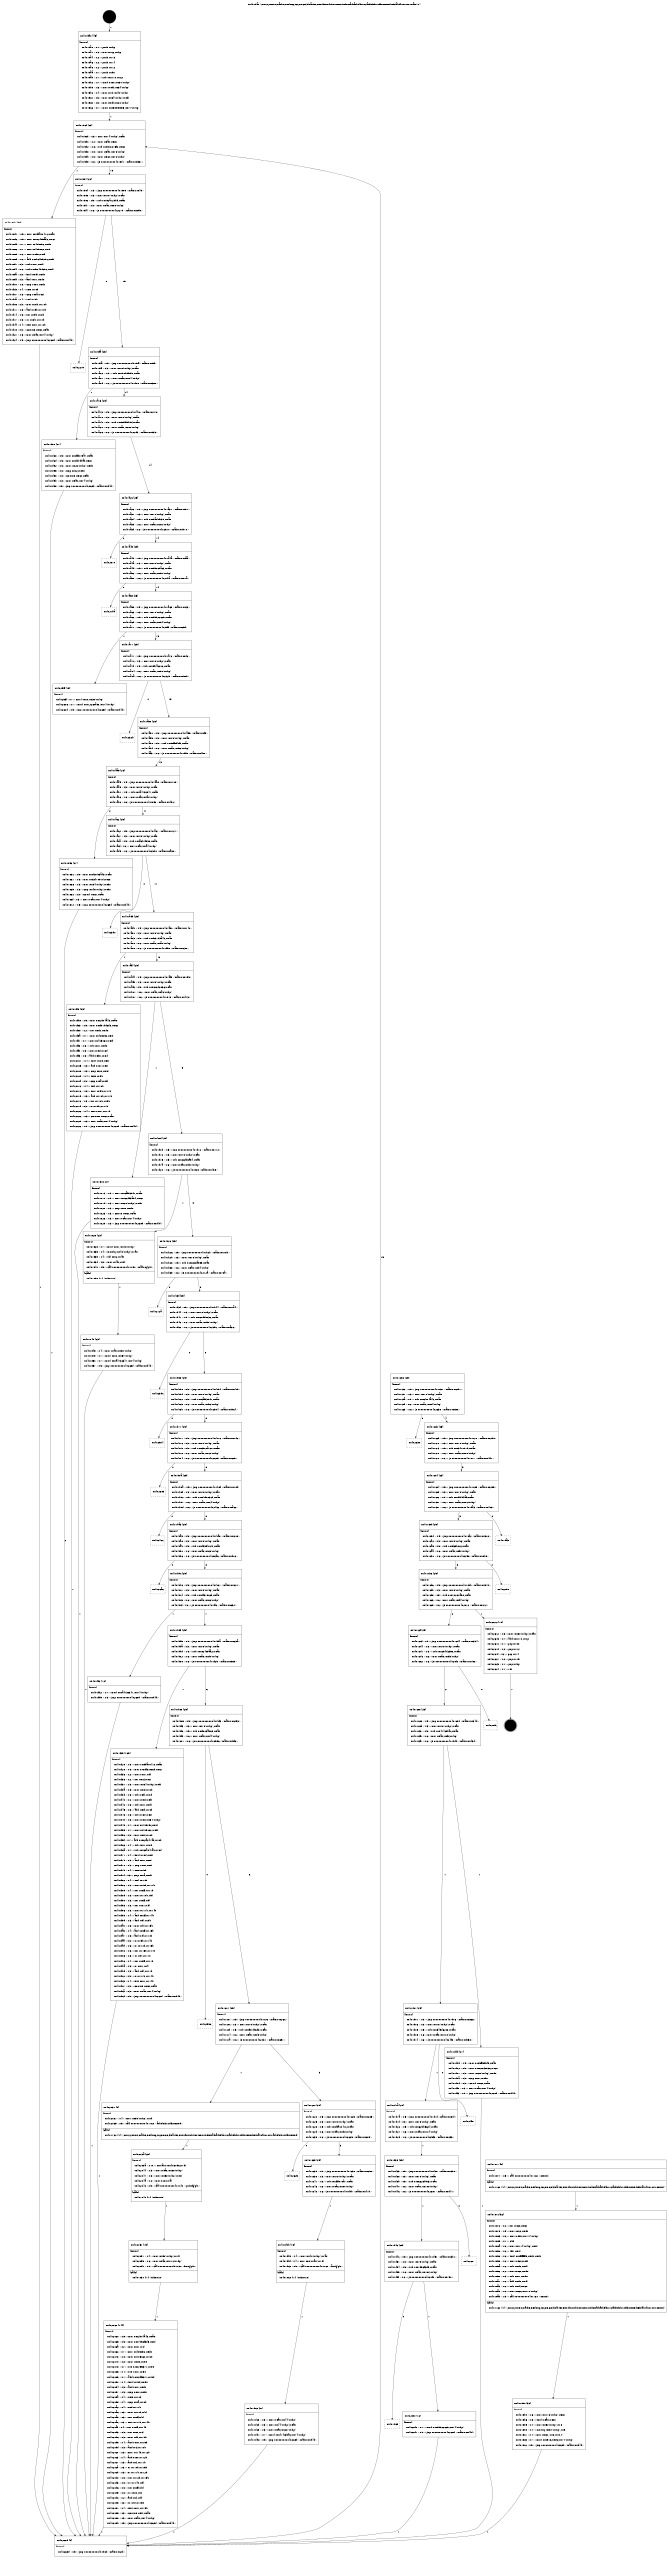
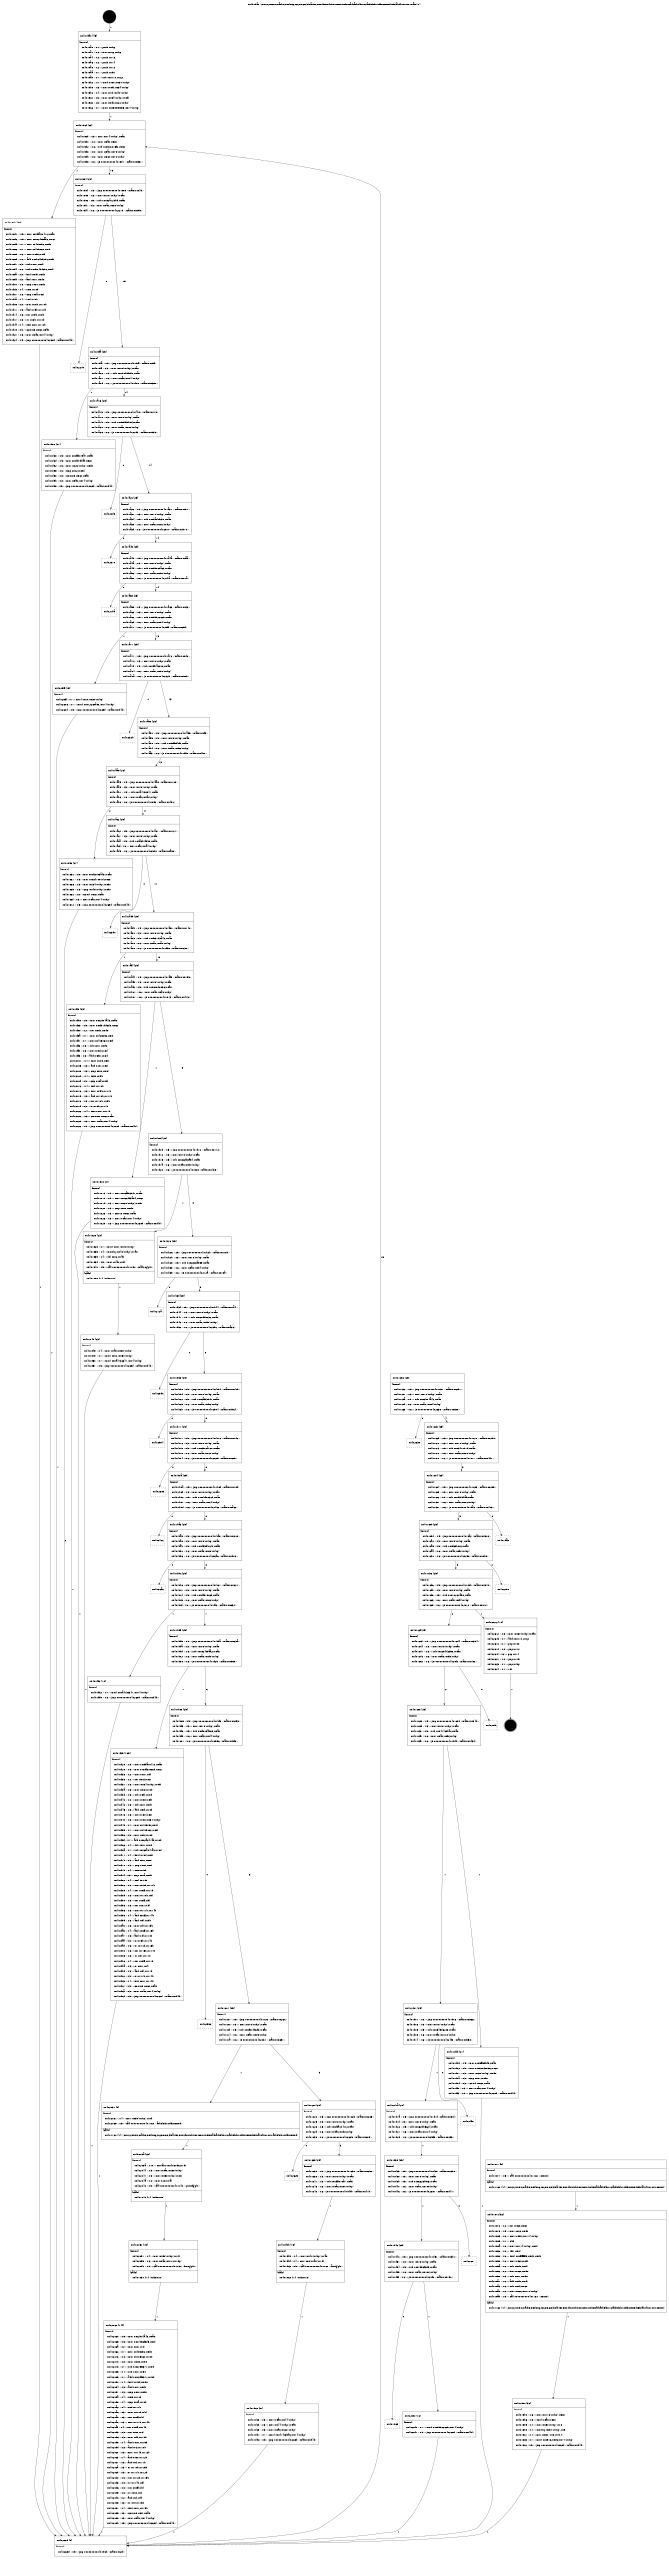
node "0x4022d3": added
edge "0x4025ff [19]" -> "0x4026ed [5]": added, label "1"
